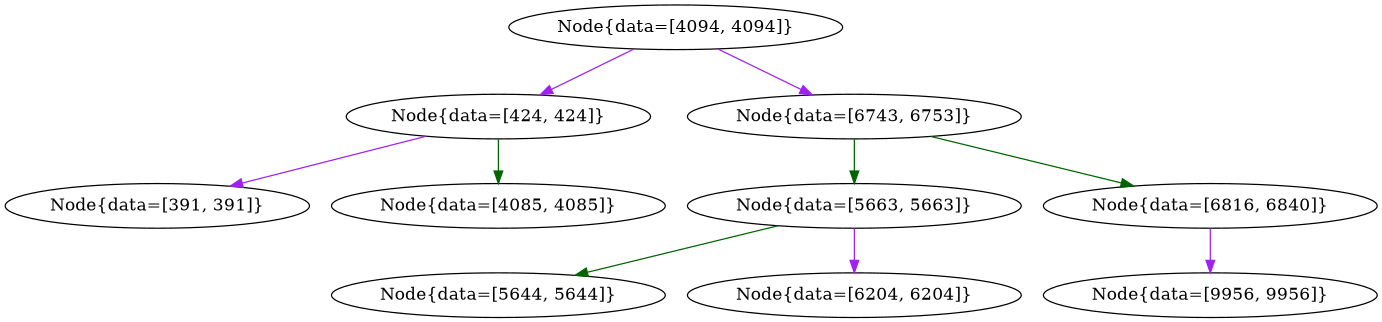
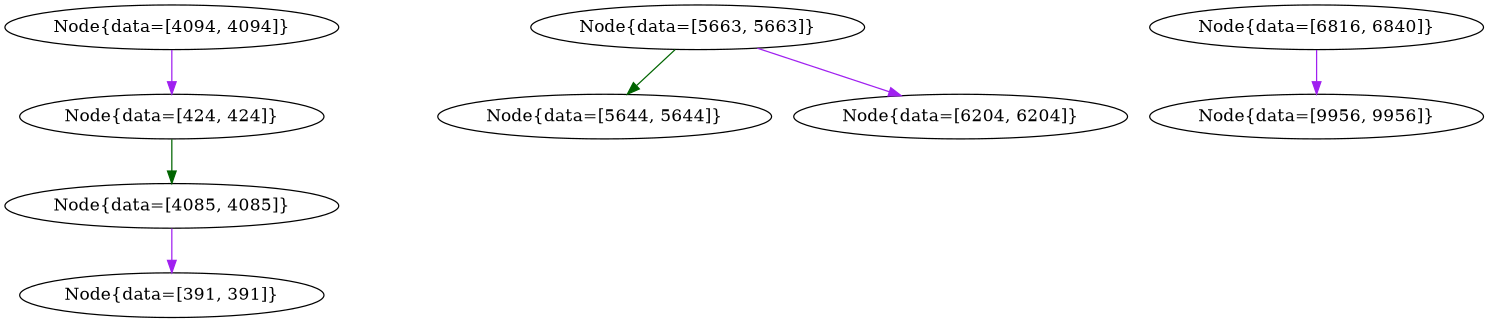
node "Node{data=[6743, 6753]}": removed
edge "Node{data=[424, 424]}" -> "Node{data=[391, 391]}": now "Node{data=[4085, 4085]}" -> "Node{data=[391, 391]}"
